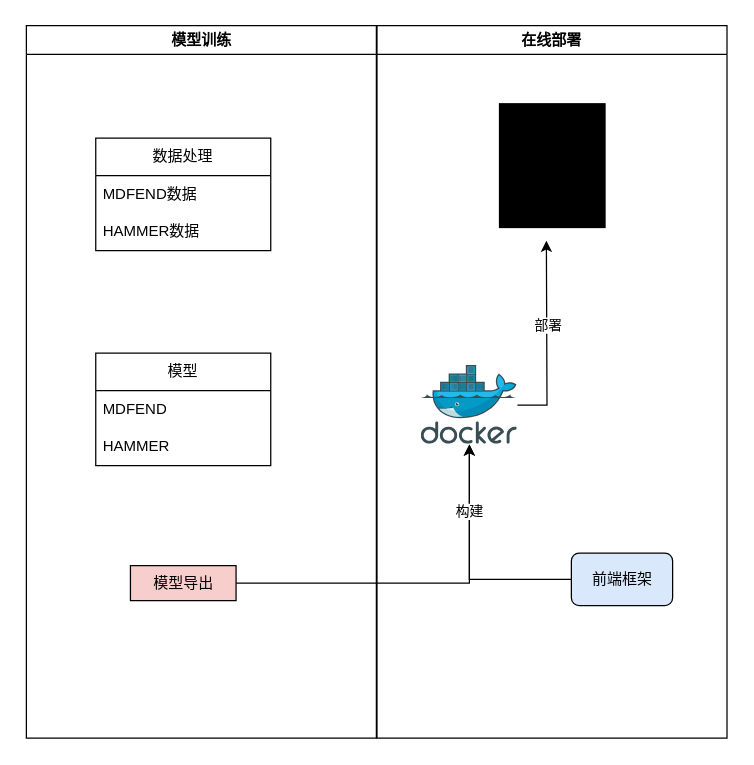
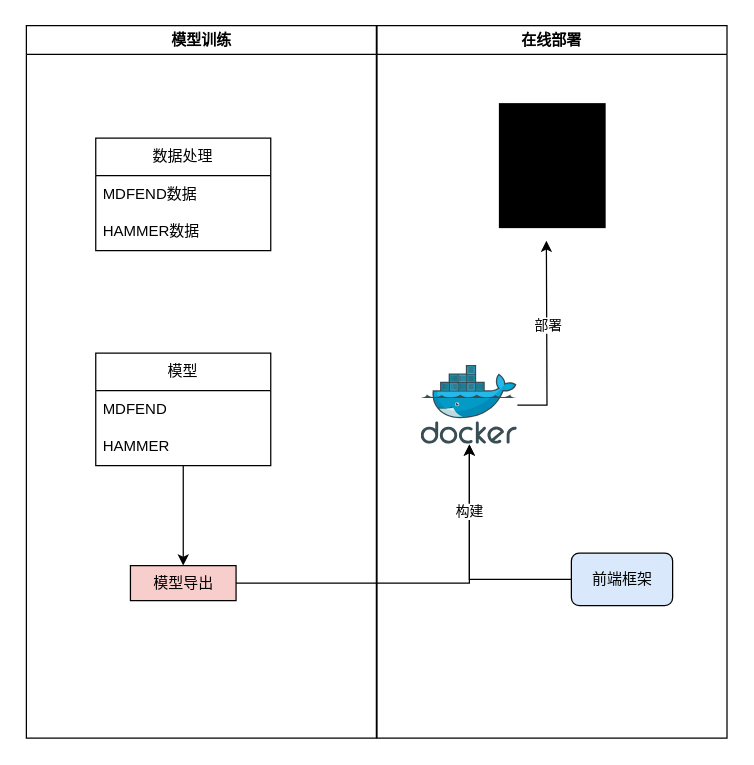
edge "模型" -> "模型导出": added
